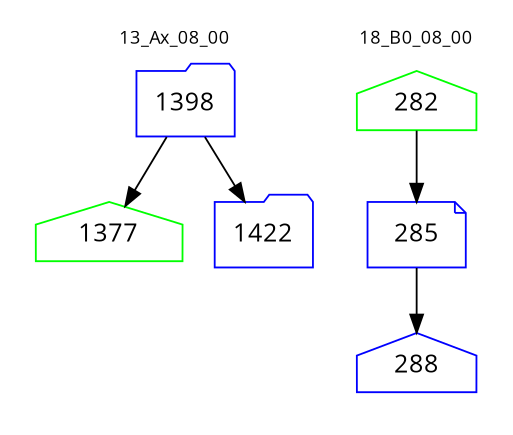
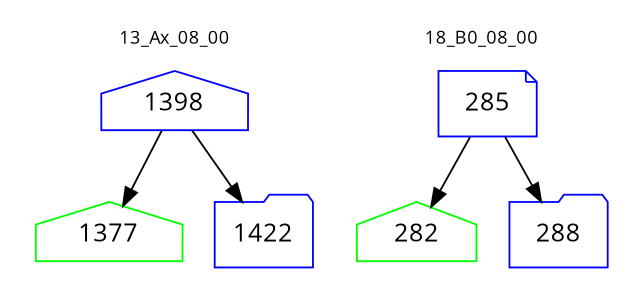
node "1398": shape folder -> house
edge "282" -> "285": reversed
node "288": shape house -> folder
